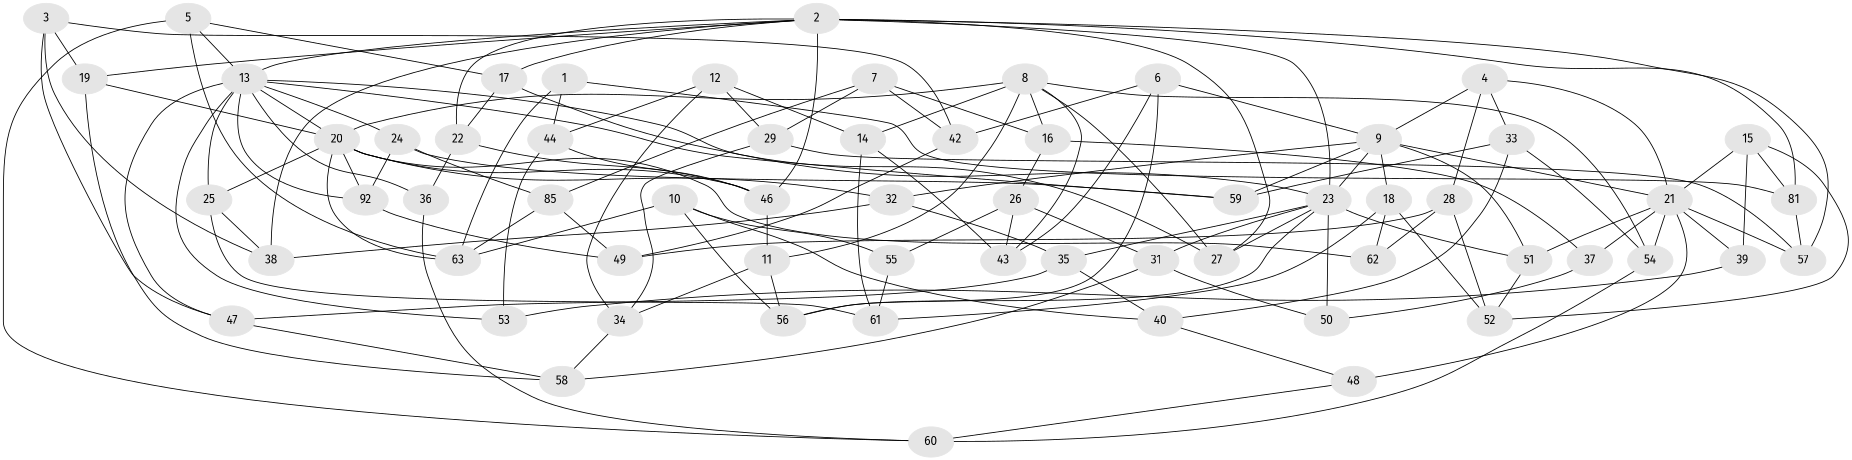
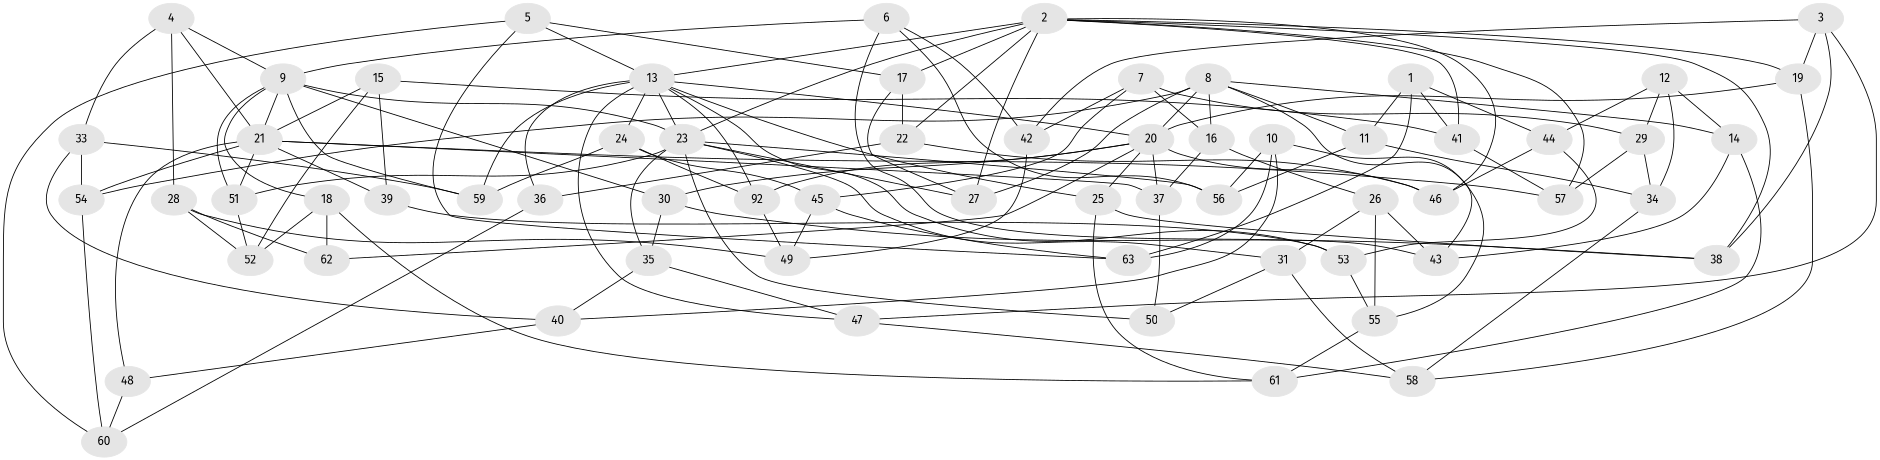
node "85": label "85" -> "45"
node "32": label "32" -> "30"
node "81": label "81" -> "41"
edge "20" -- "63": now "20" -- "37"
edge "46" -- "11": now "1" -- "11"
edge "53" -- "55": added
